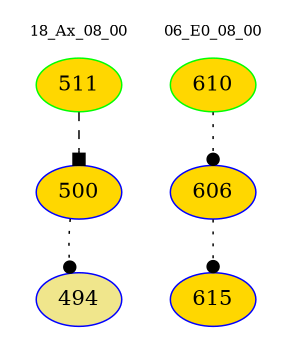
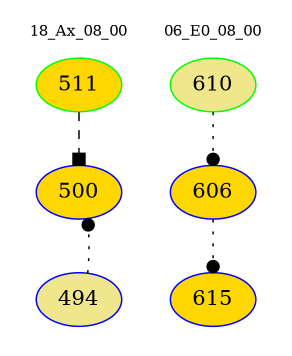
node "610": fillcolor gold -> khaki
edge "500" -> "494": reversed
